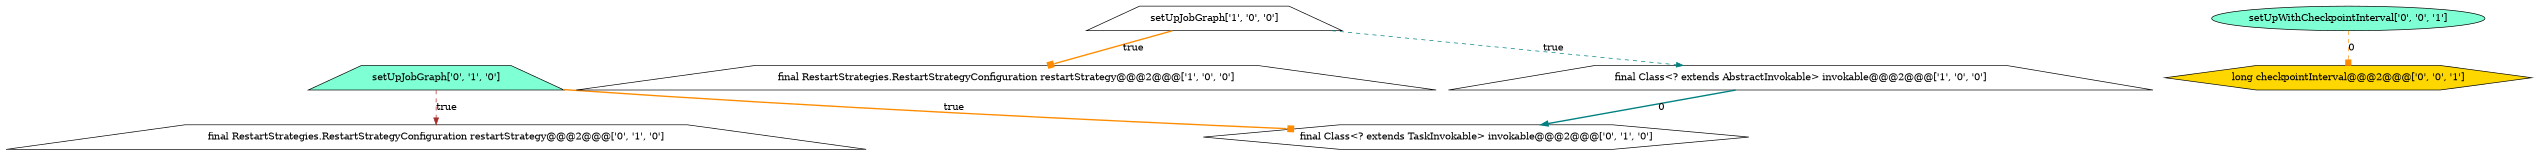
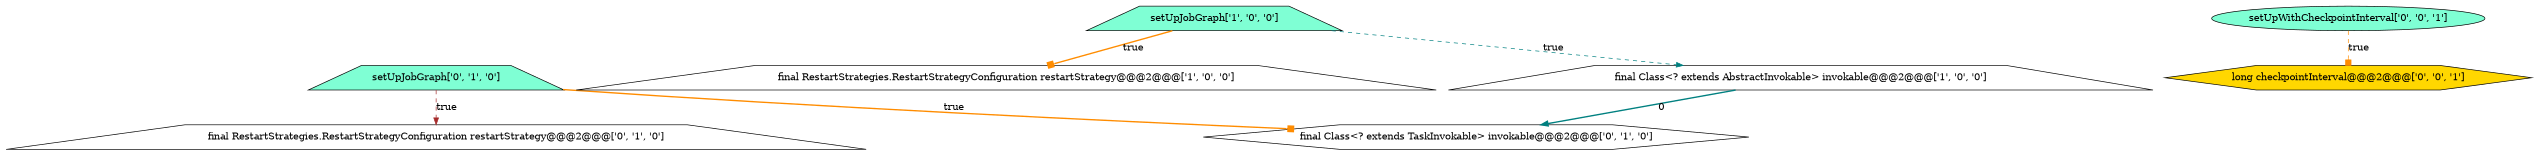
node "setUpJobGraph['1', '0', '0']": fillcolor white -> aquamarine
edge "setUpWithCheckpointInterval['0', '0', '1']" -> "long checkpointInterval@@@2@@@['0', '0', '1']": label "0" -> "true"
